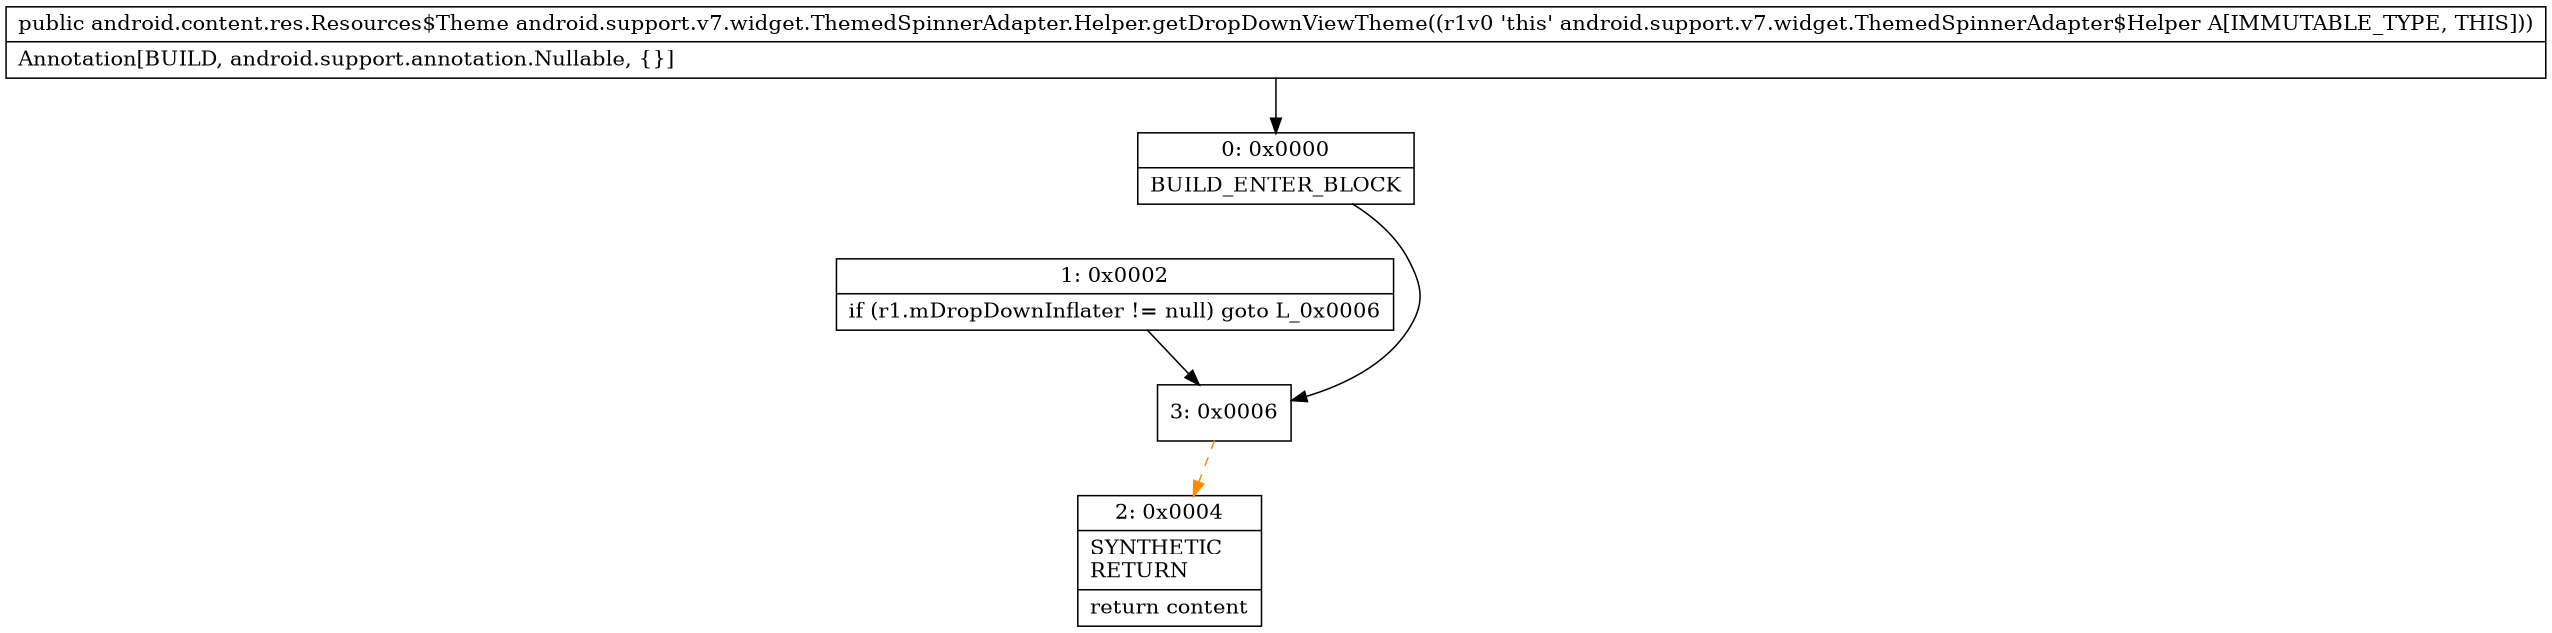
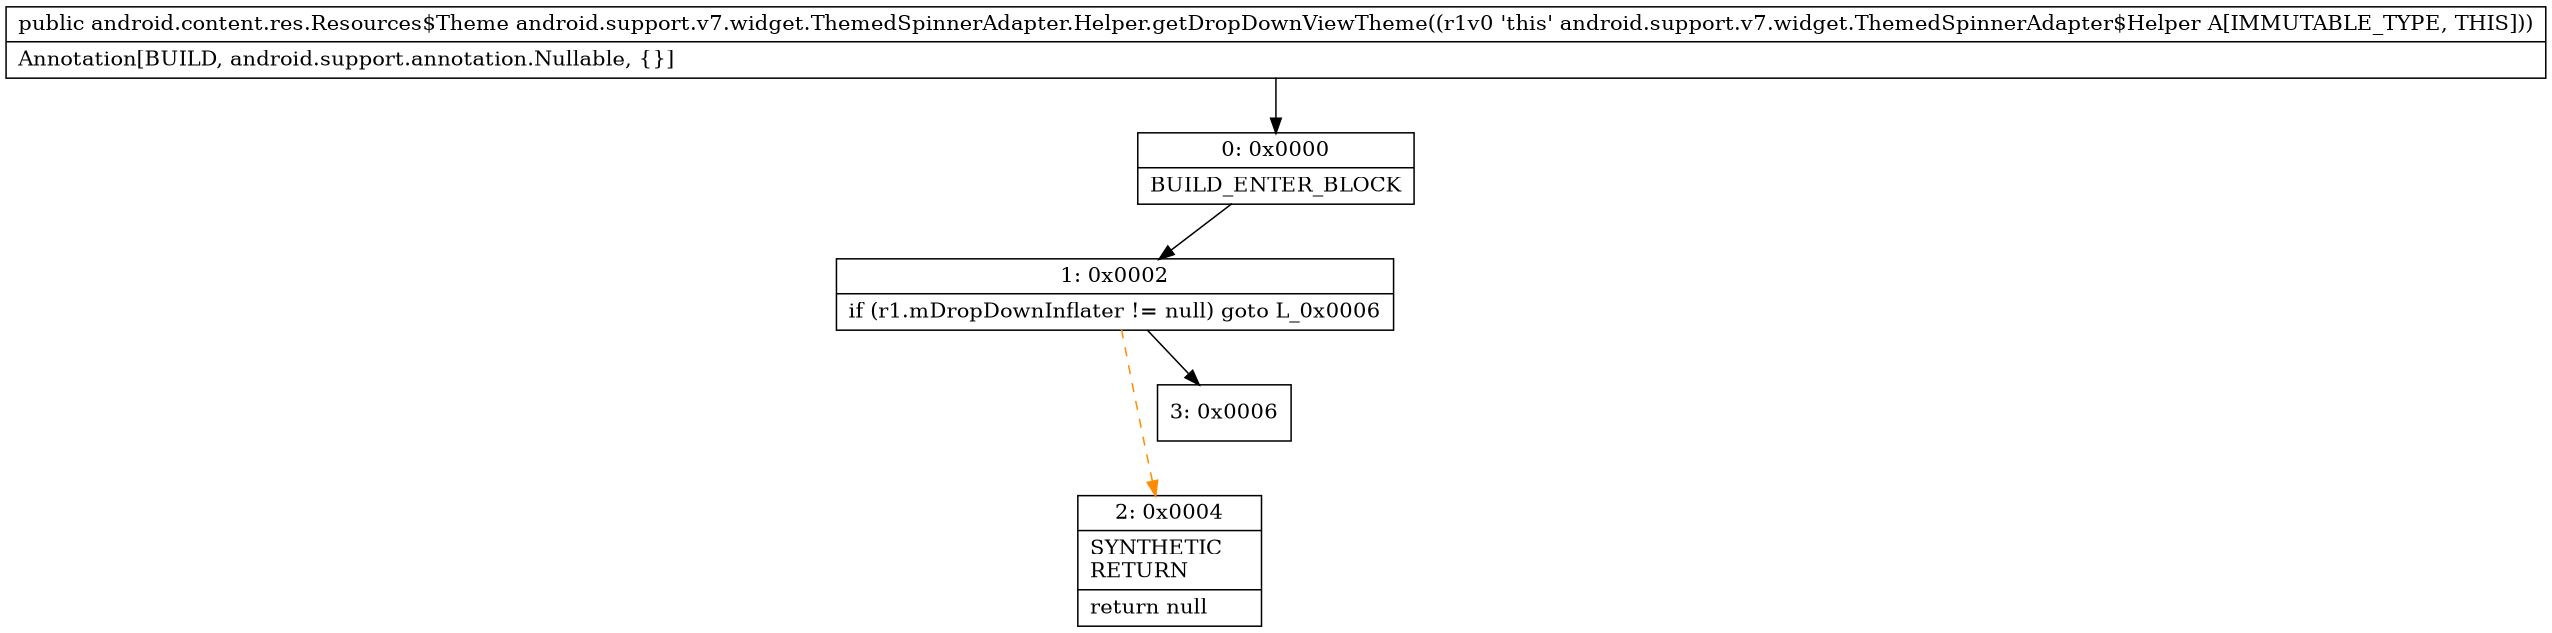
edge "0: 0x0000" -> "3: 0x0006": now "0: 0x0000" -> "1: 0x0002"
edge "3: 0x0006" -> "2: 0x0004": now "1: 0x0002" -> "2: 0x0004"
node "2: 0x0004": text "return content" -> "return null"
